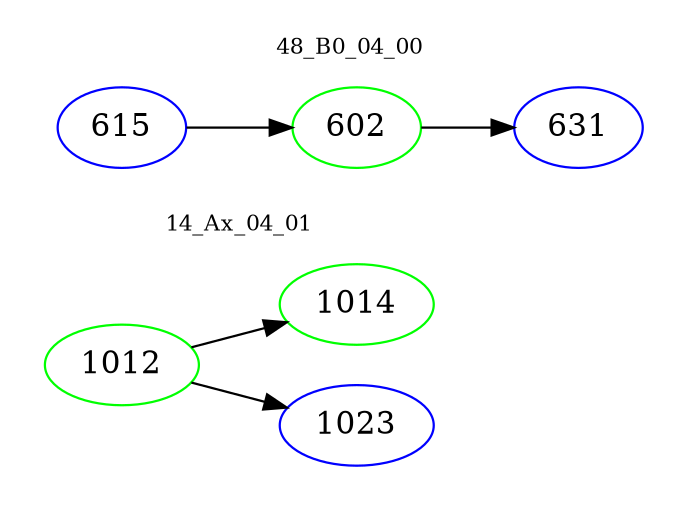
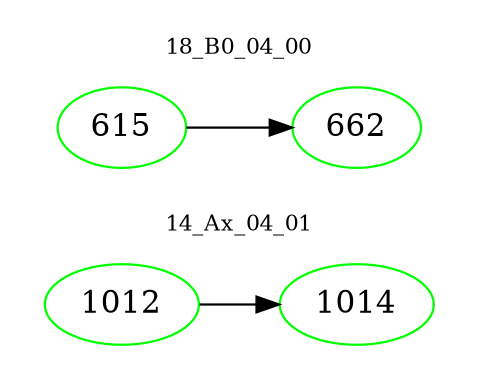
cluster "48_B0_04_00": label "48_B0_04_00" -> "18_B0_04_00"
node "615": color blue -> green
node "602": label "602" -> "662"
node "631": removed
node "1023": removed
